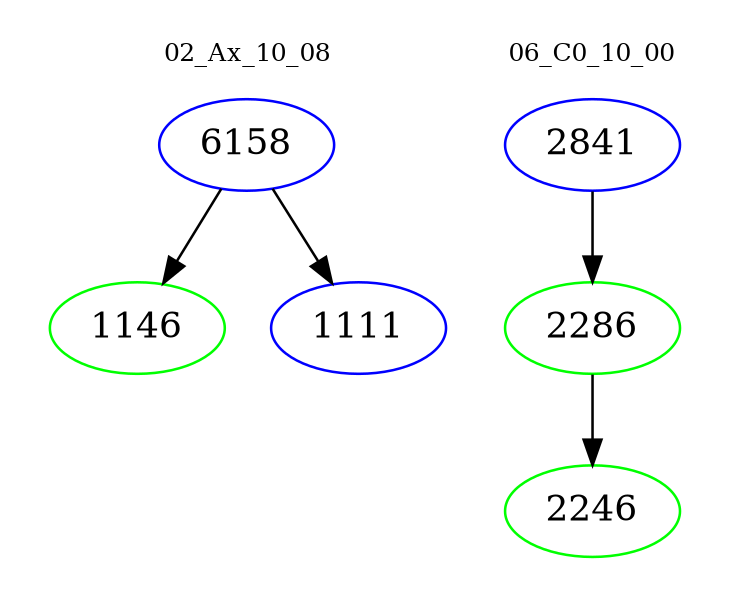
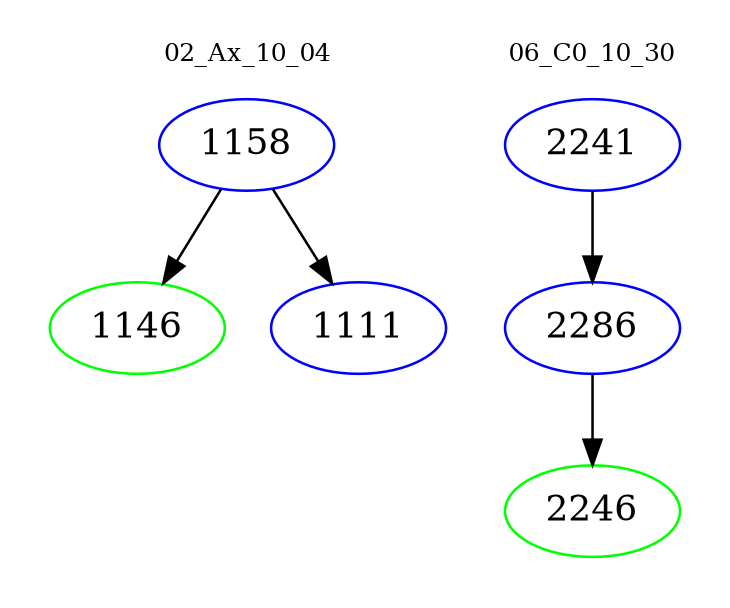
cluster "02_Ax_10_08": label "02_Ax_10_08" -> "02_Ax_10_04"
cluster "06_C0_10_00": label "06_C0_10_00" -> "06_C0_10_30"
node "6158": label "6158" -> "1158"
node "2841": label "2841" -> "2241"
node "2286": color green -> blue
